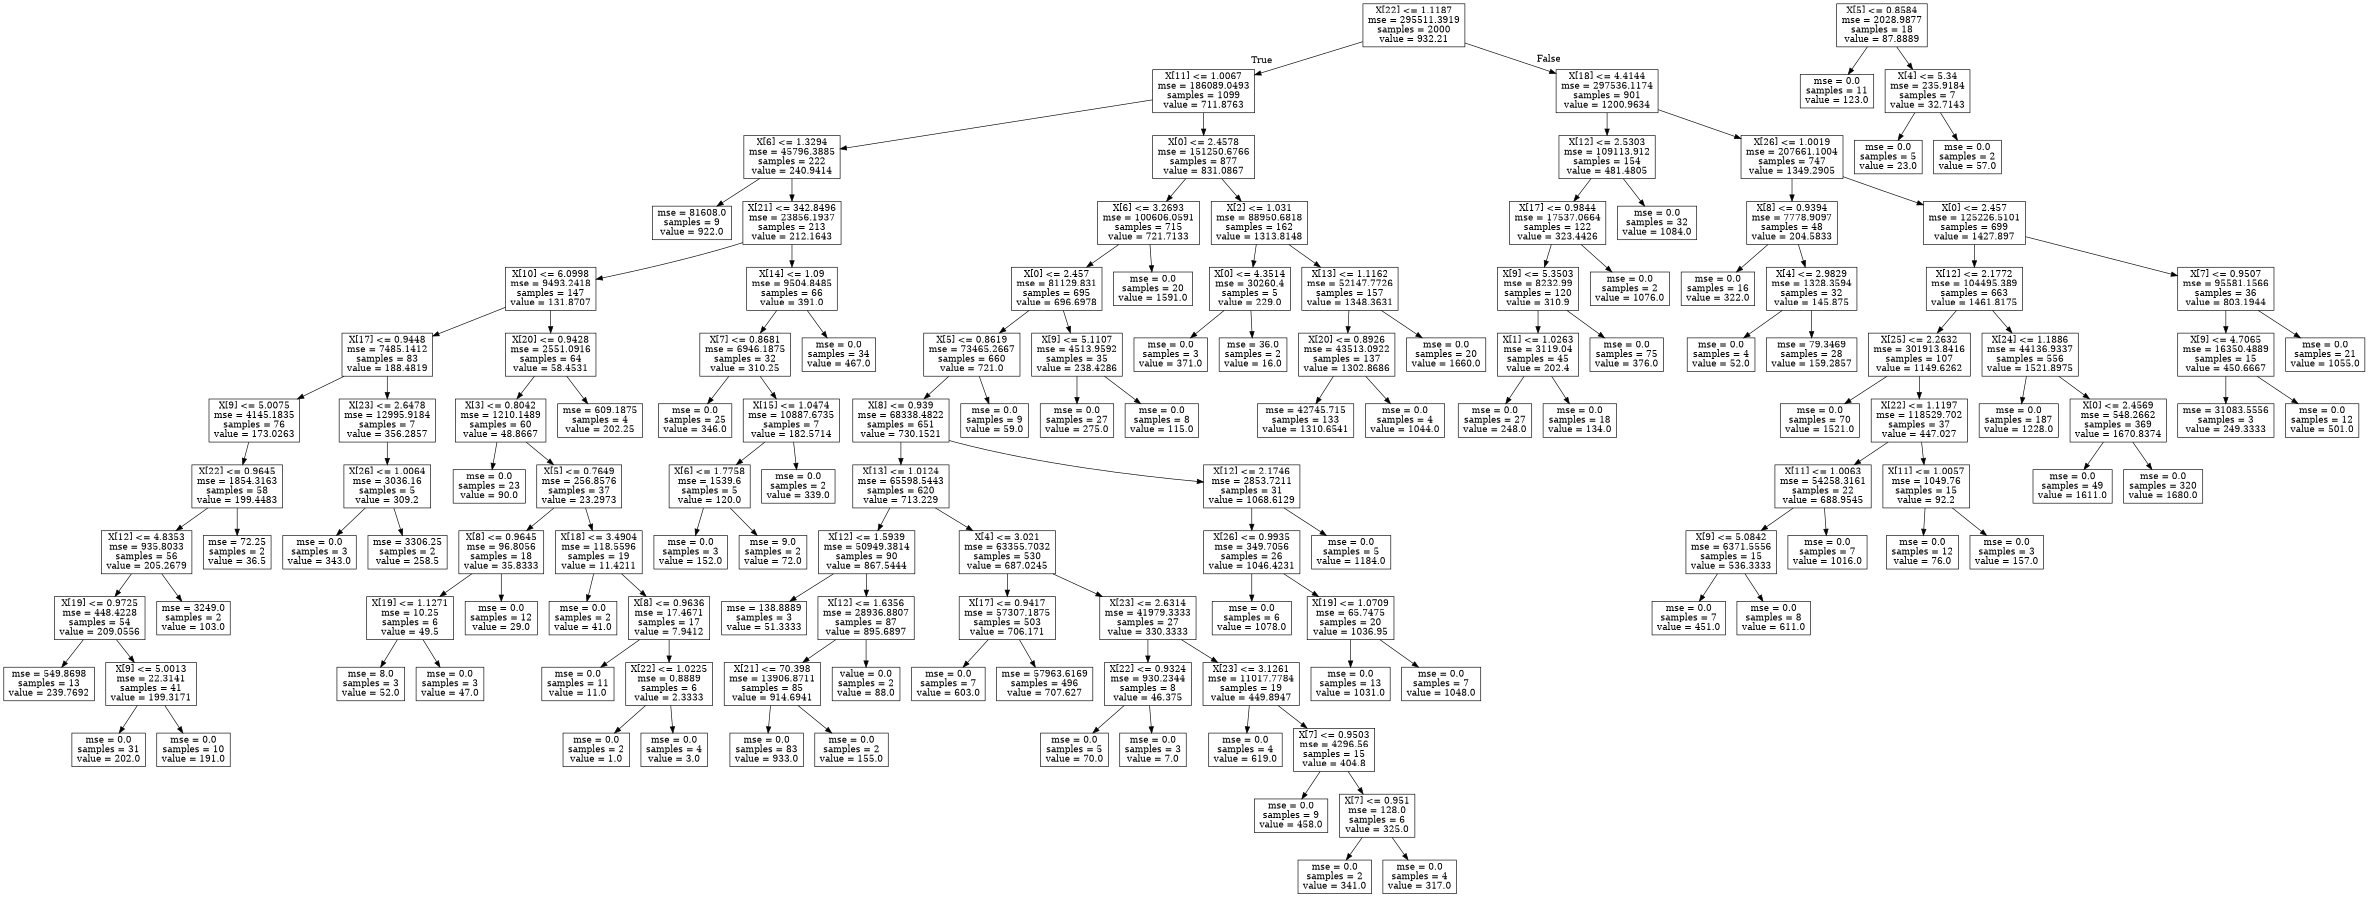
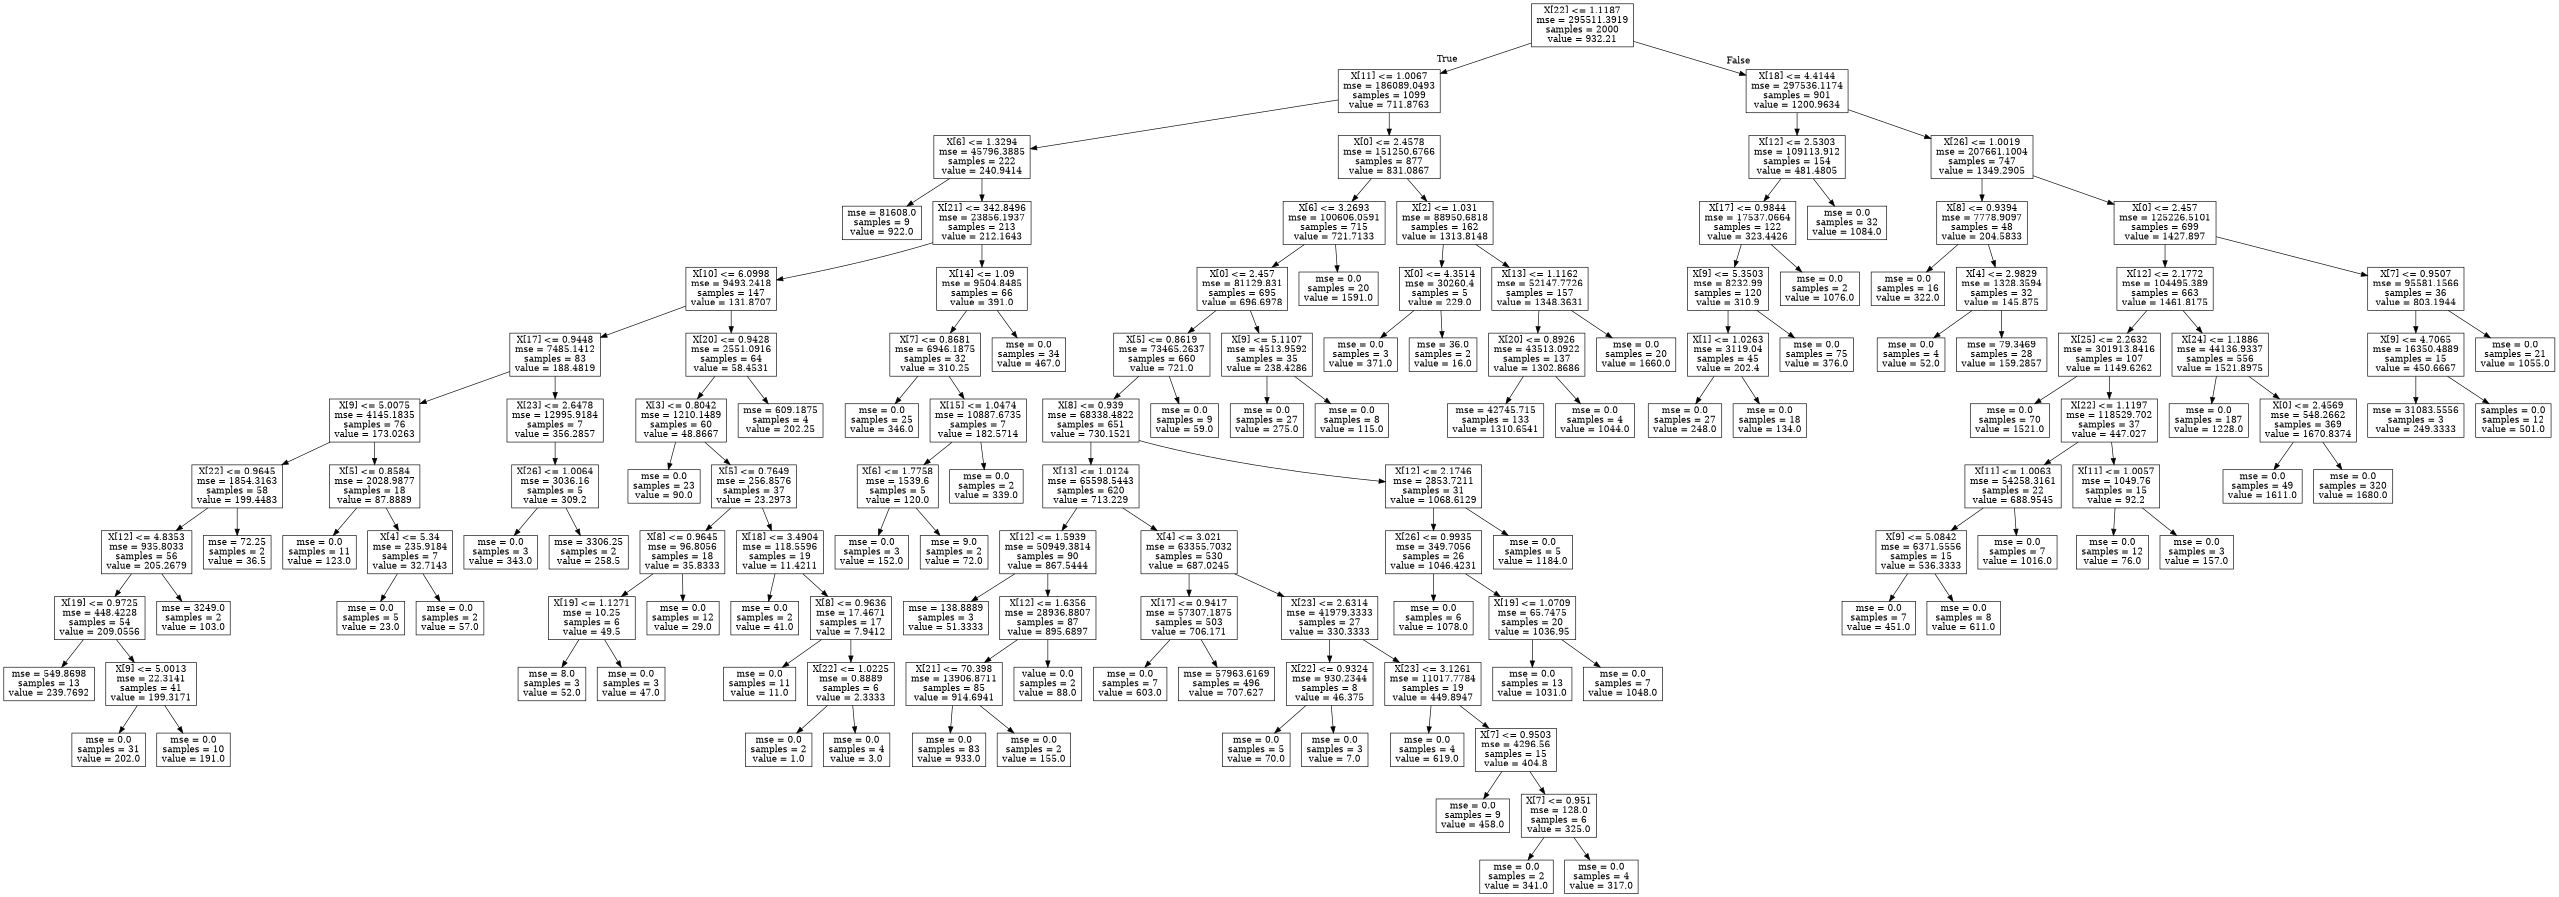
node "X[5] <= 0.8619 mse = 73465.2667 samples = 660 value = 721.0": label "X[5] <= 0.8619 mse = 73465.2667 samples = 660 value = 721.0" -> "X[5] <= 0.8619 mse = 73465.2637 samples = 660 value = 721.0"
node "mse = 0.0 samples = 12 value = 501.0": label "mse = 0.0 samples = 12 value = 501.0" -> "samples = 0.0 samples = 12 value = 501.0"
edge "X[9] <= 5.0075 mse = 4145.1835 samples = 76 value = 173.0263" -> "X[5] <= 0.8584 mse = 2028.9877 samples = 18 value = 87.8889": added
